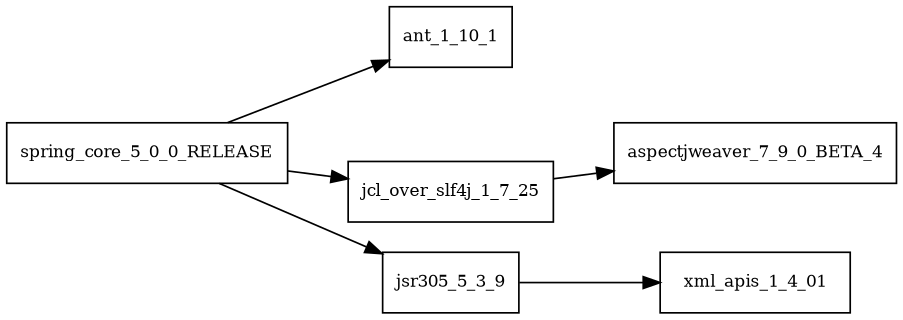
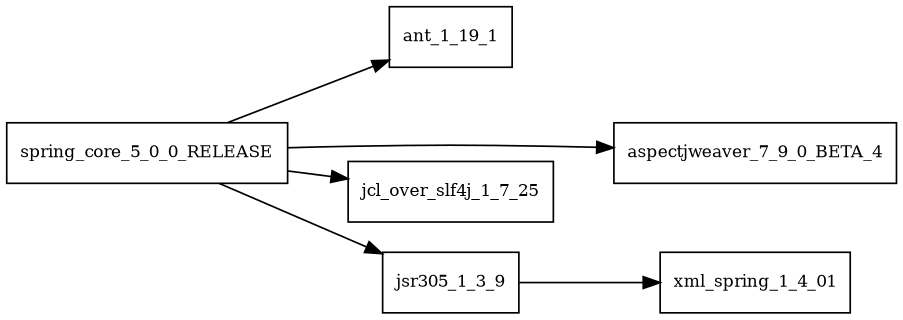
node "ant_1_10_1": label "ant_1_10_1" -> "ant_1_19_1"
edge "jcl_over_slf4j_1_7_25" -> "aspectjweaver_7_9_0_BETA_4": now "spring_core_5_0_0_RELEASE" -> "aspectjweaver_7_9_0_BETA_4"
node "jsr305_5_3_9": label "jsr305_5_3_9" -> "jsr305_1_3_9"
node "xml_apis_1_4_01": label "xml_apis_1_4_01" -> "xml_spring_1_4_01"
